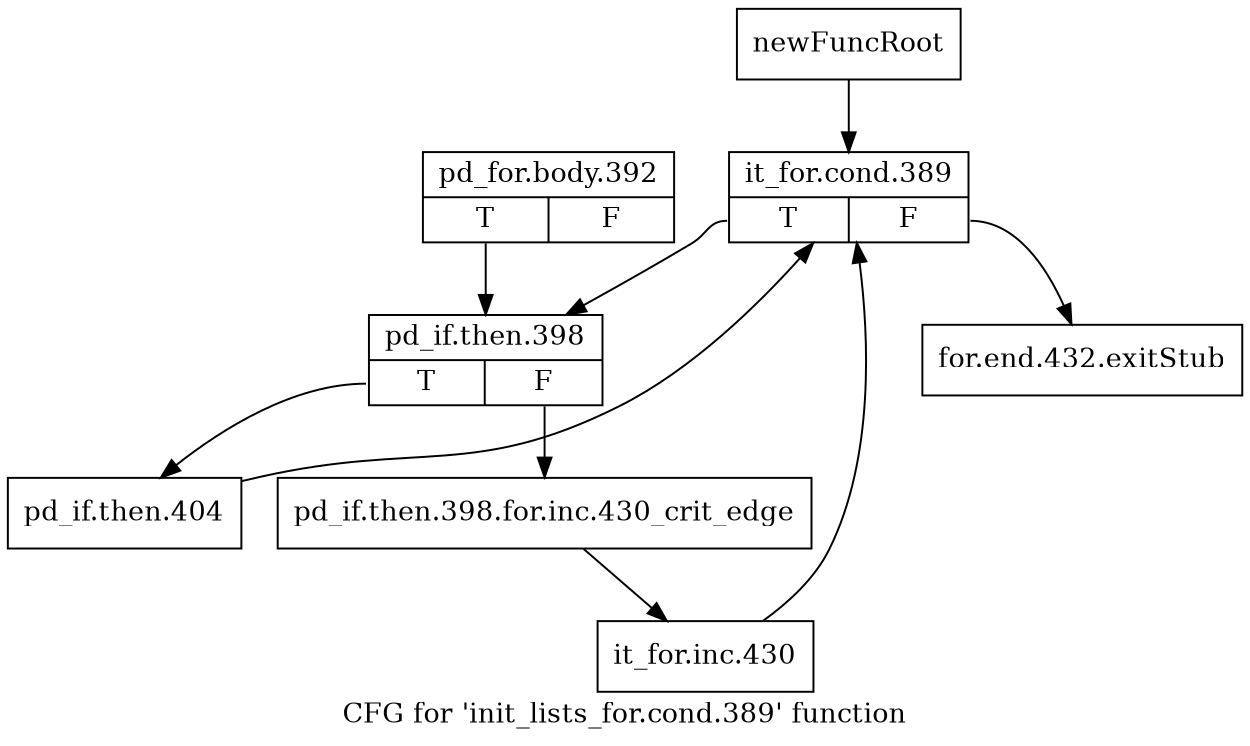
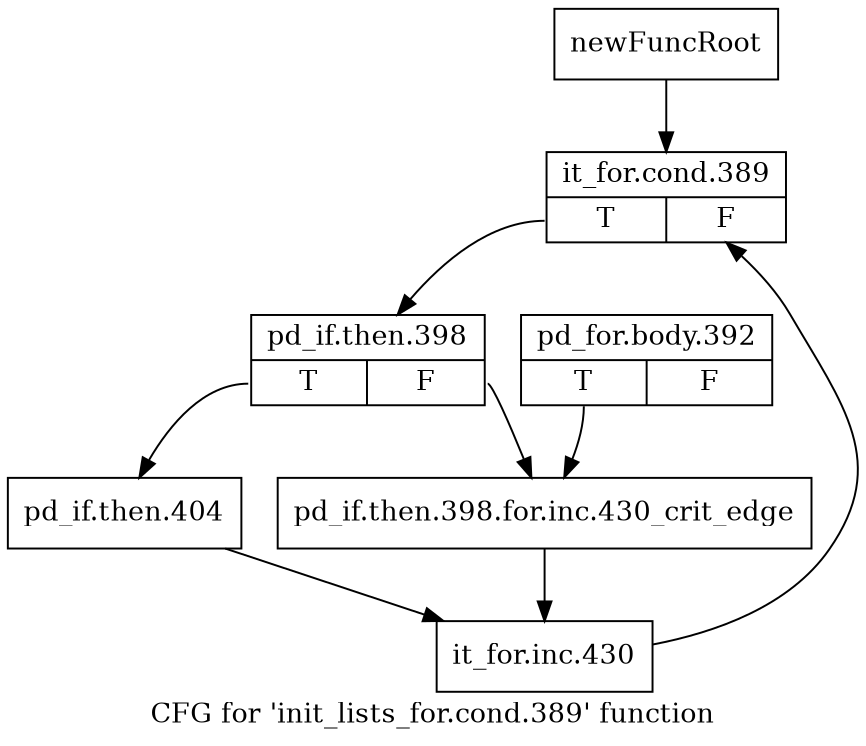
edge "pd_for.body.392" -> "pd_if.then.398": now "pd_for.body.392" -> "pd_if.then.398.for.inc.430_crit_edge"
node "for.end.432.exitStub": removed
edge "pd_if.then.404" -> "it_for.cond.389": now "pd_if.then.404" -> "it_for.inc.430"
